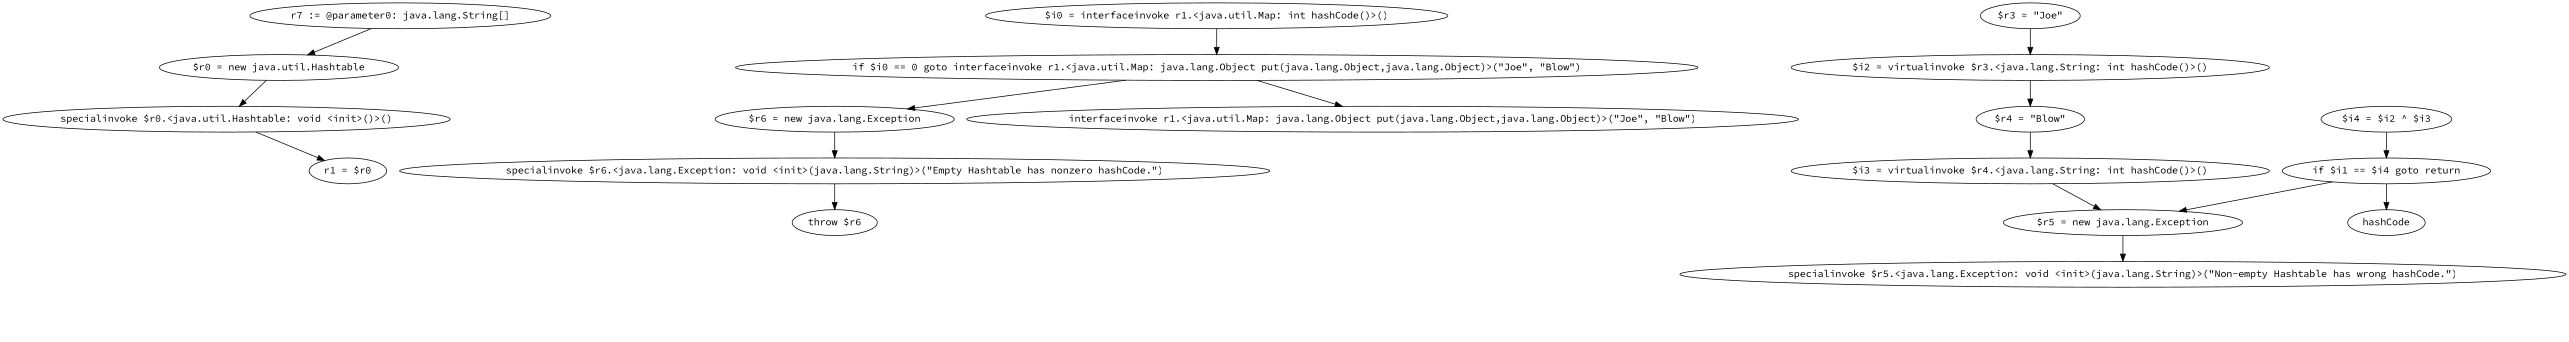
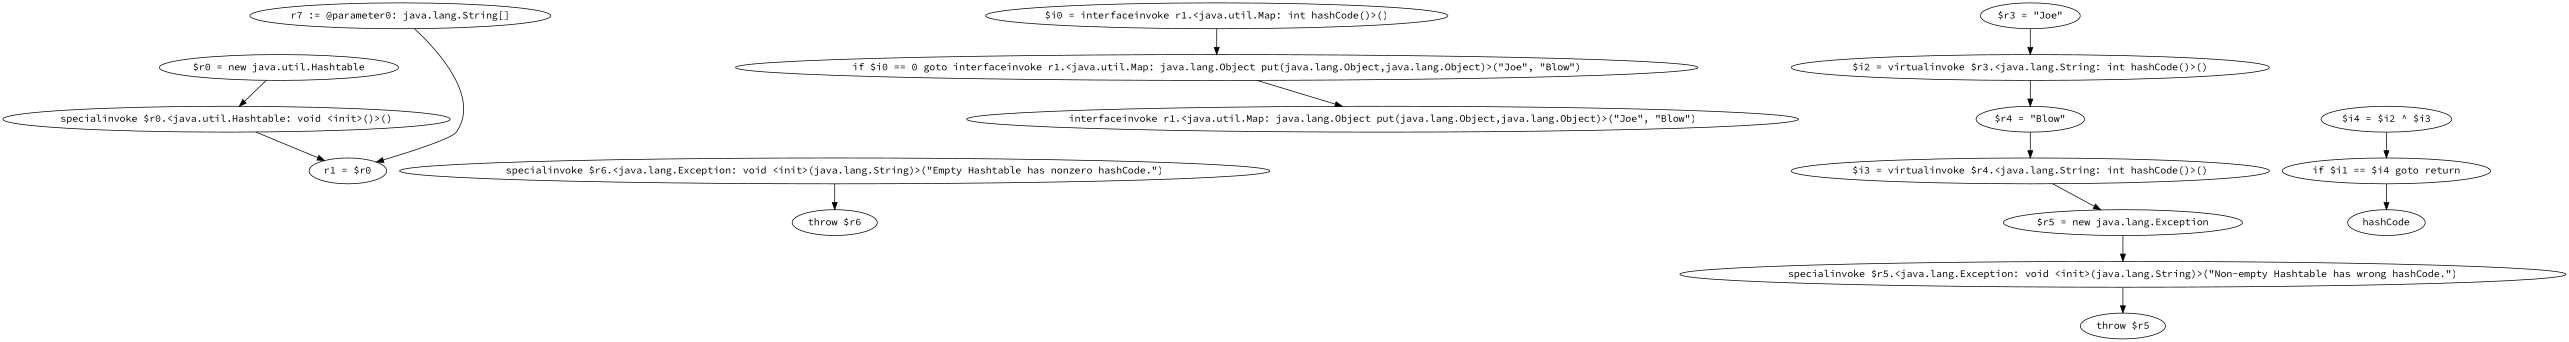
edge "r7 := @parameter0: java.lang.String[]" -> "$r0 = new java.util.Hashtable": now "r7 := @parameter0: java.lang.String[]" -> "r1 = $r0"
node "$r6 = new java.lang.Exception": removed
edge "if $i1 == $i4 goto return" -> "$r5 = new java.lang.Exception": removed
node "throw $r5": added
